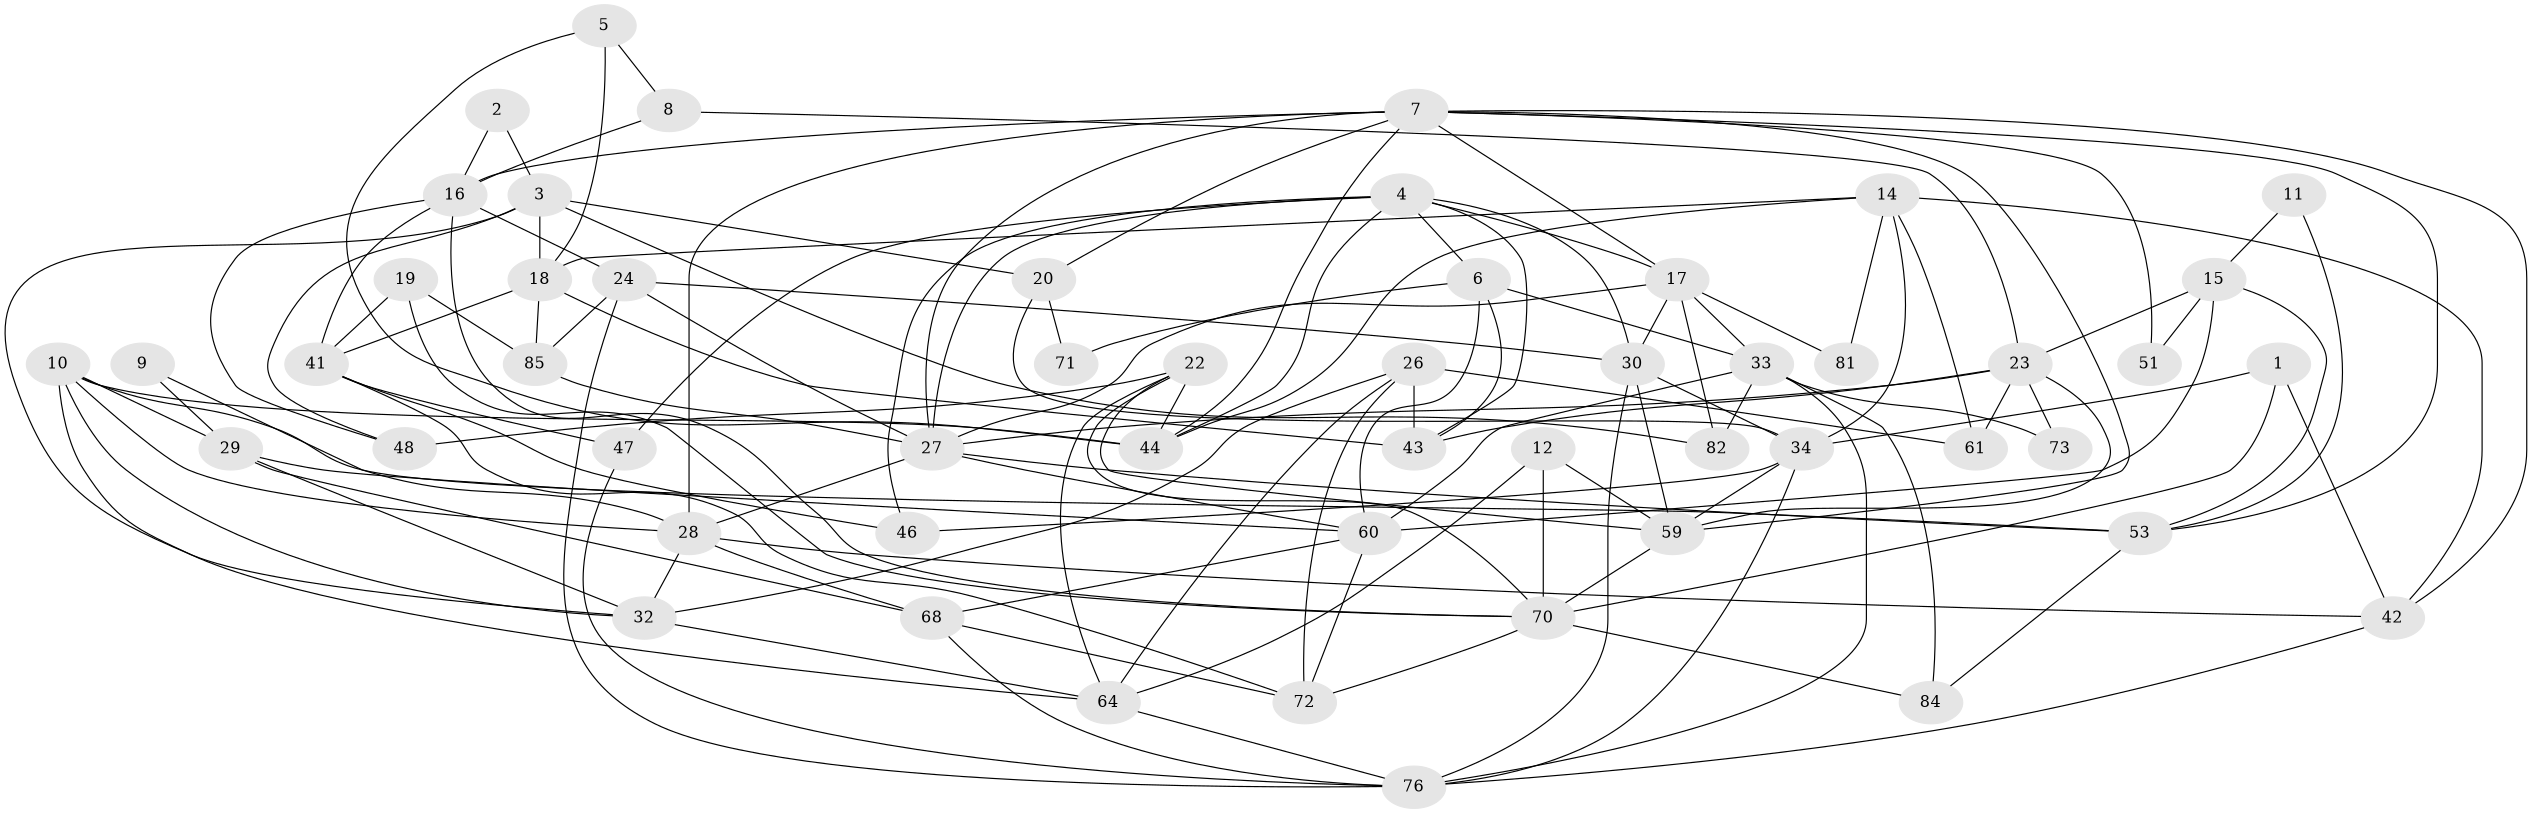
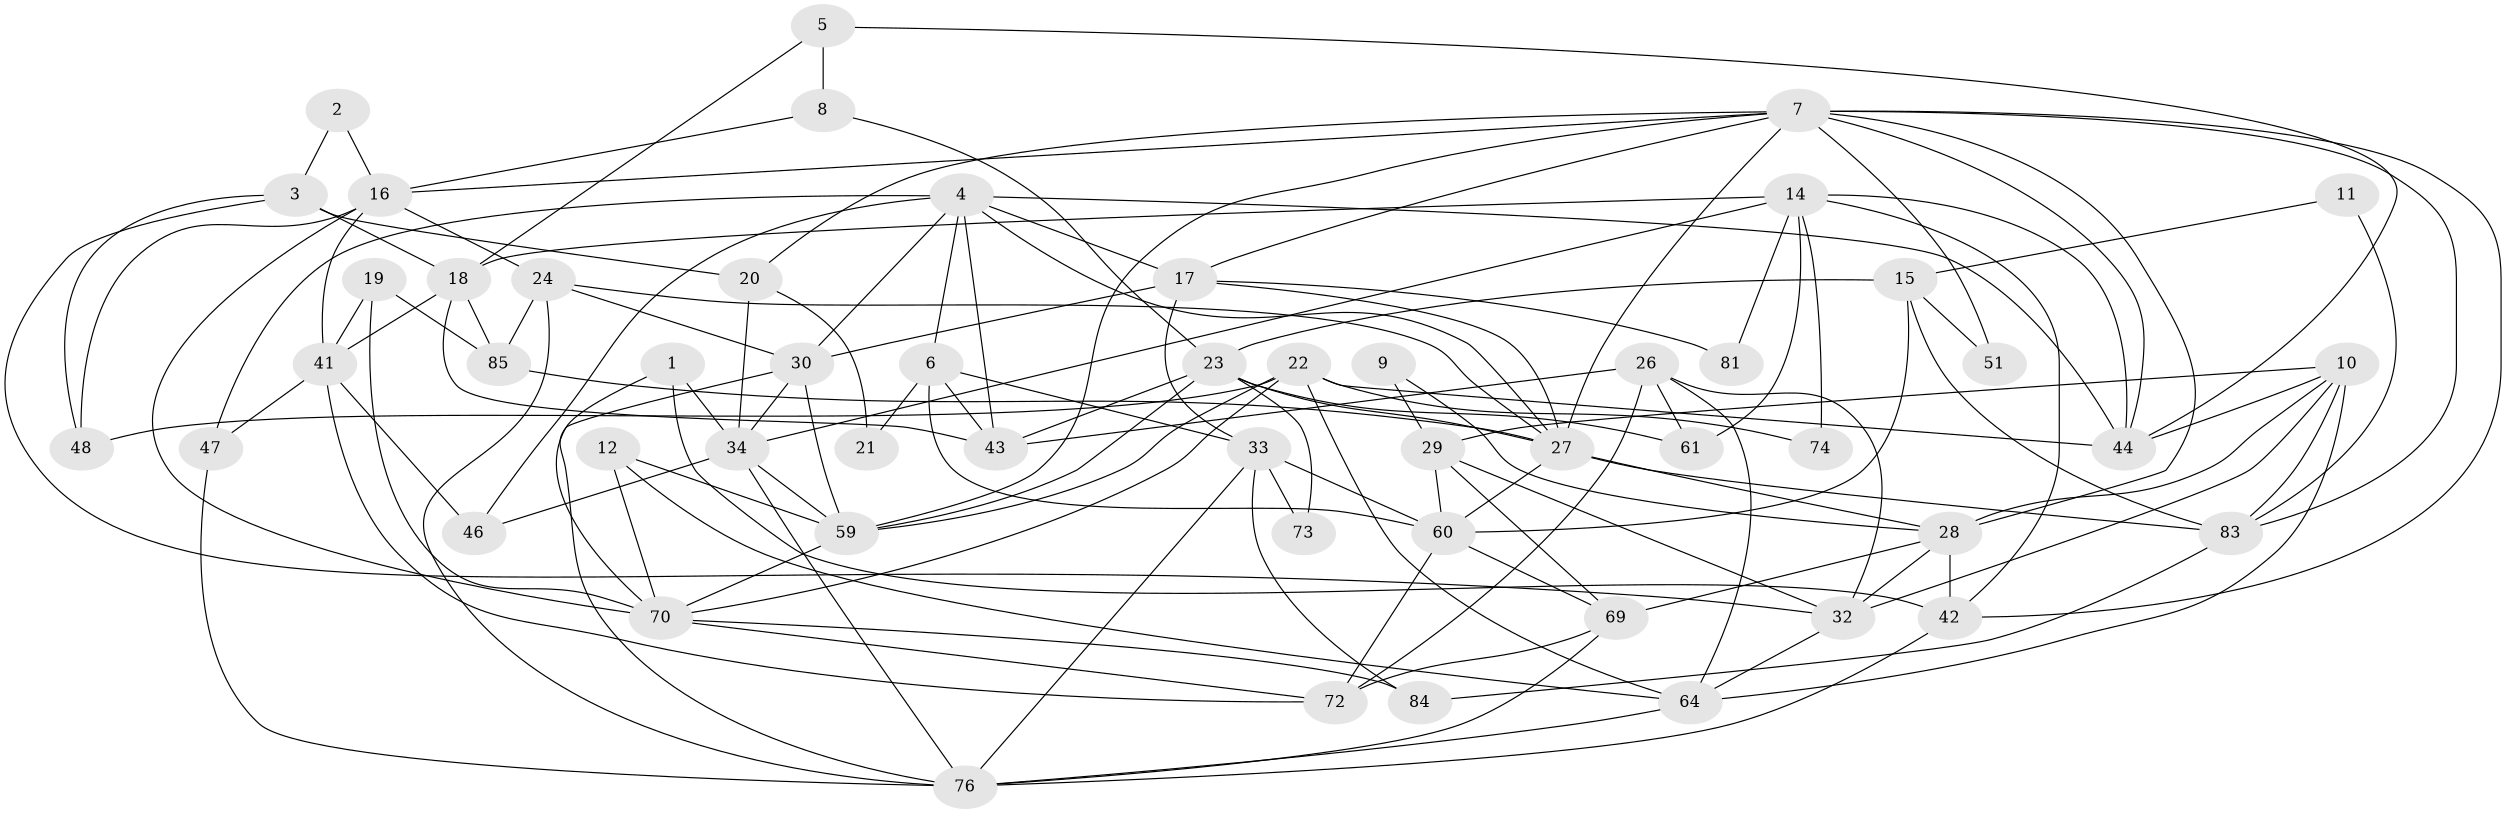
node "71": label "71" -> "21"
node "82": removed
node "74": added
node "53": label "53" -> "83"
node "68": label "68" -> "69"
